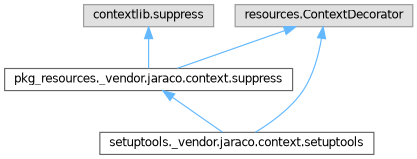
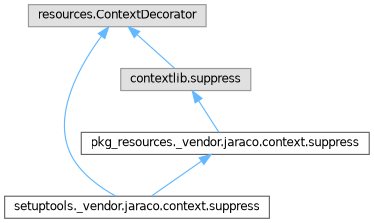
edge "pkg_resources._vendor.jaraco.context.suppress" -> "resources.ContextDecorator": now "contextlib.suppress" -> "resources.ContextDecorator"
node "setuptools._vendor.jaraco.context.setuptools": label "setuptools._vendor.jaraco.context.setuptools" -> "setuptools._vendor.jaraco.context.suppress"
